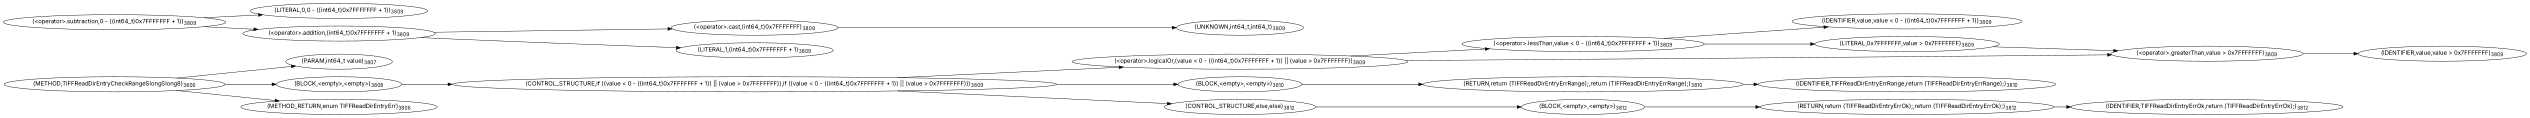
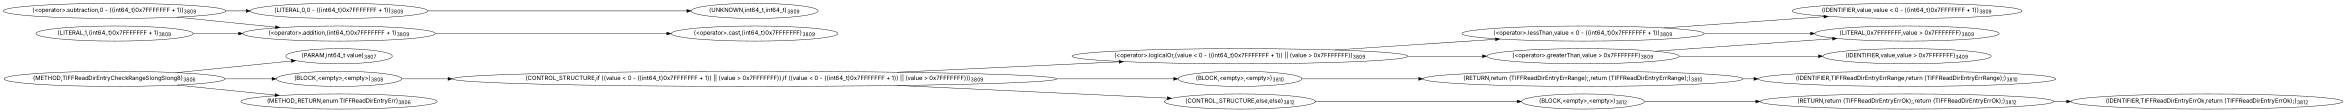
edge "(<operator>.cast,(int64_t)0x7FFFFFFF)" -> "(UNKNOWN,int64_t,int64_t)": now "(LITERAL,0,0 - ((int64_t)0x7FFFFFFF + 1))" -> "(UNKNOWN,int64_t,int64_t)"
edge "(<operator>.addition,(int64_t)0x7FFFFFFF + 1)" -> "(LITERAL,1,(int64_t)0x7FFFFFFF + 1)": reversed
edge "(LITERAL,0x7FFFFFFF,value > 0x7FFFFFFF)" -> "(<operator>.greaterThan,value > 0x7FFFFFFF)": reversed
node "(IDENTIFIER,value,value > 0x7FFFFFFF)": text "3809" -> "3409"
